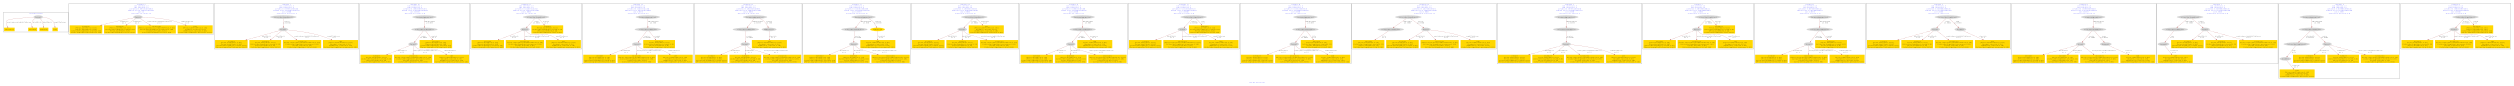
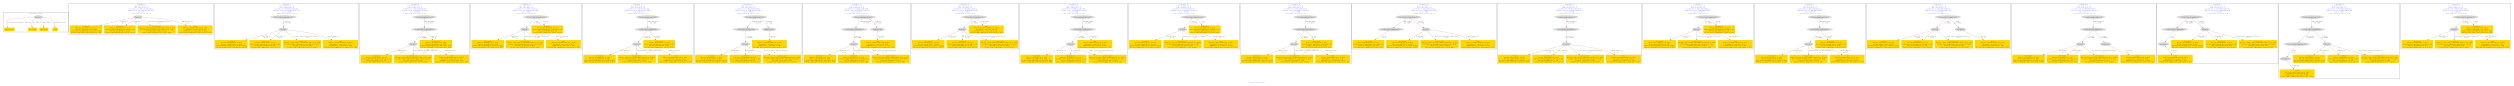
node "WebResource2": fillcolor gold -> lightgray
